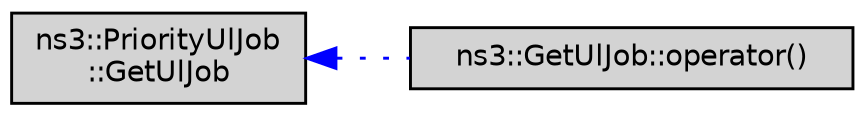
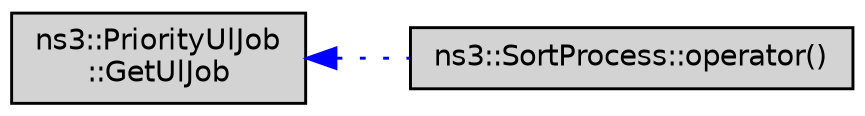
node "ns3::GetUlJob::operator()": label "ns3::GetUlJob::operator()" -> "ns3::SortProcess::operator()"
